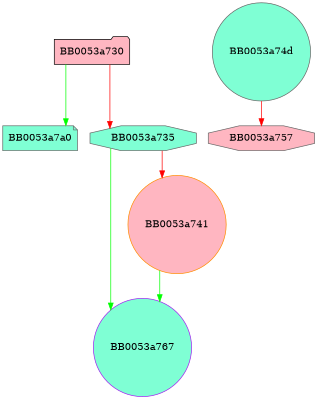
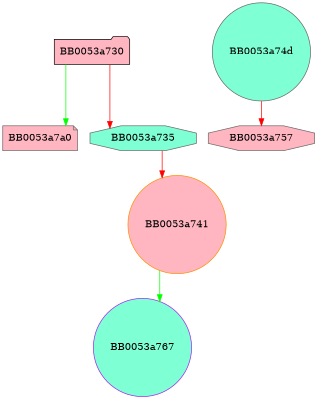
node "BB0053a7a0": fillcolor aquamarine -> lightpink
edge "BB0053a735" -> "BB0053a767": removed
